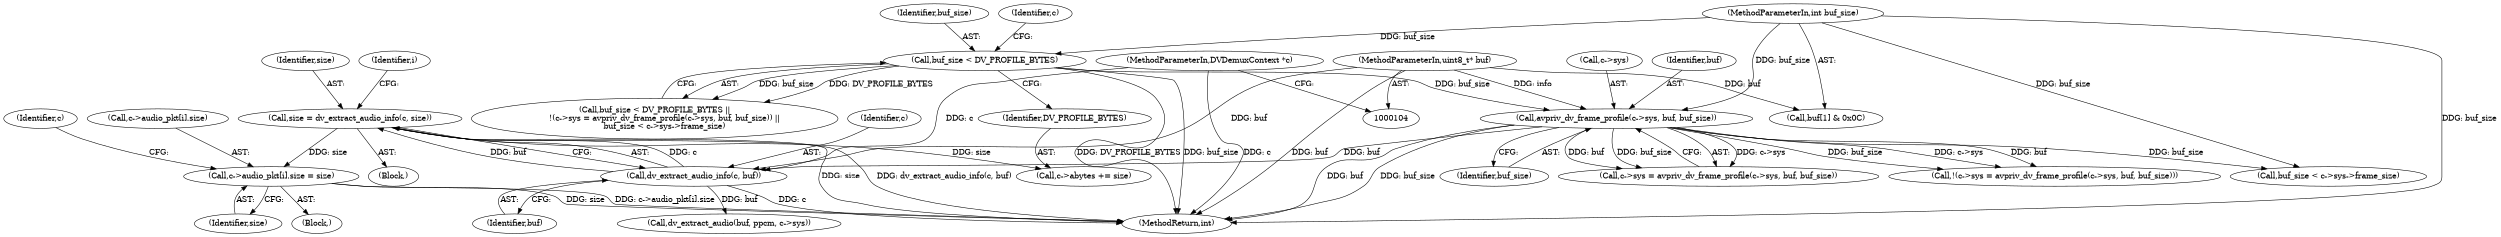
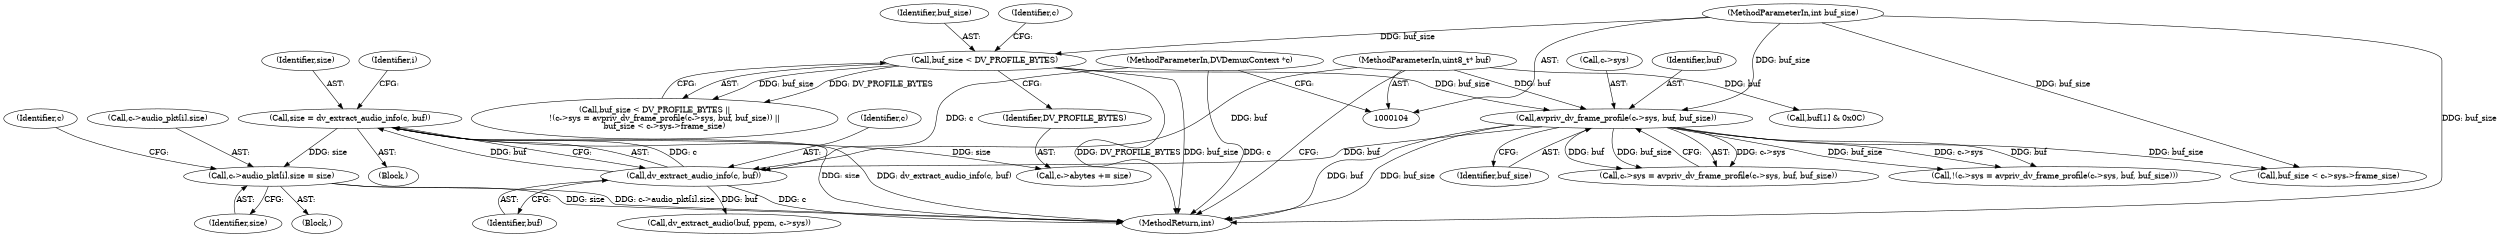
edge "(MethodParameterIn,int buf_size)" -> "(Call,buf[1] & 0x0C)": now "(MethodParameterIn,int buf_size)" -> "1000104"
edge "(MethodParameterIn,uint8_t* buf)" -> "(Call,avpriv_dv_frame_profile(c->sys, buf, buf_size))": label "DDG: info" -> "DDG: buf"
node "(Call,size = dv_extract_audio_info(c, size))": label "(Call,size = dv_extract_audio_info(c, size))" -> "(Call,size = dv_extract_audio_info(c, buf))"
edge "(MethodParameterIn,uint8_t* buf)" -> "(MethodReturn,int)": label "DDG: buf" -> "CFG: "
